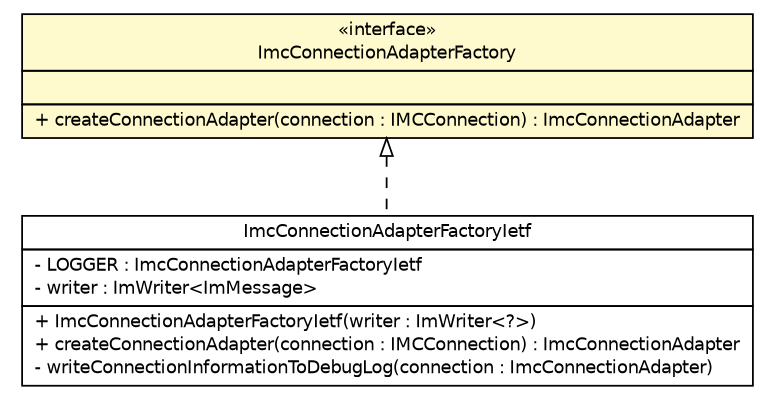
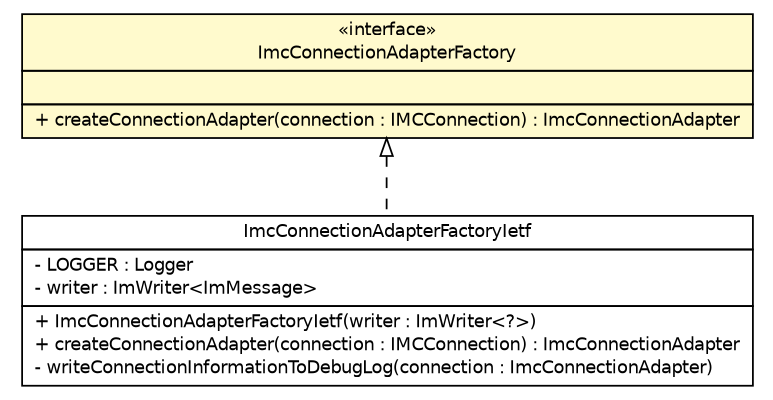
node "ImcConnectionAdapterFactoryIetf": text "- LOGGER : ImcConnectionAdapterFactoryIetf" -> "- LOGGER : Logger"
